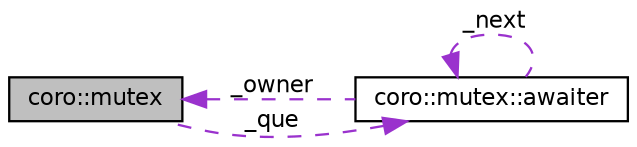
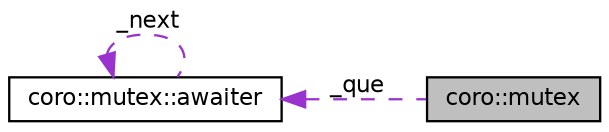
edge "coro::mutex::awaiter" -> "coro::mutex": removed, label "_owner"
